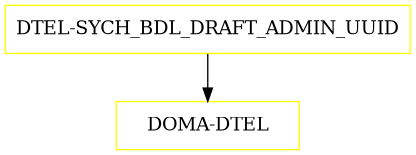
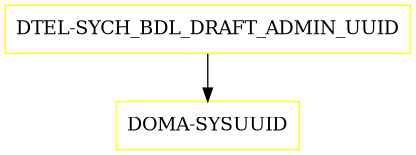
node "DOMA-DTEL": label "DOMA-DTEL" -> "DOMA-SYSUUID"
